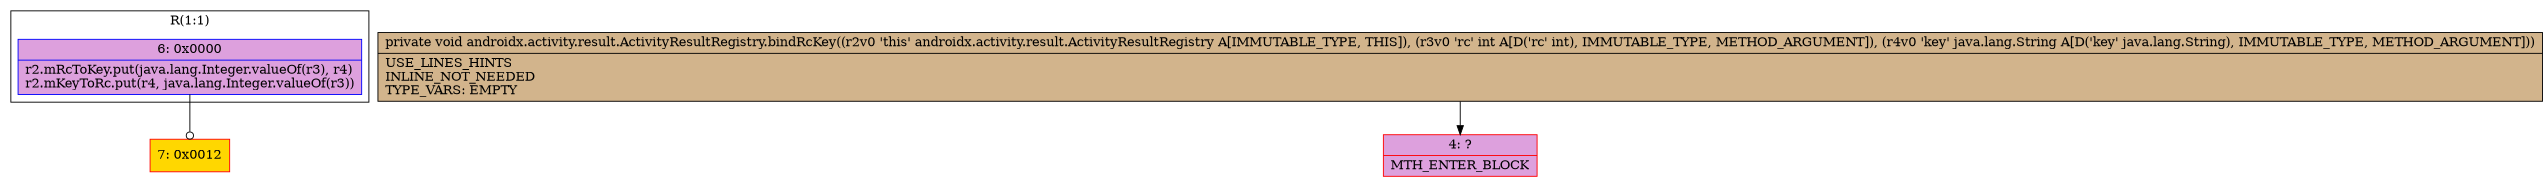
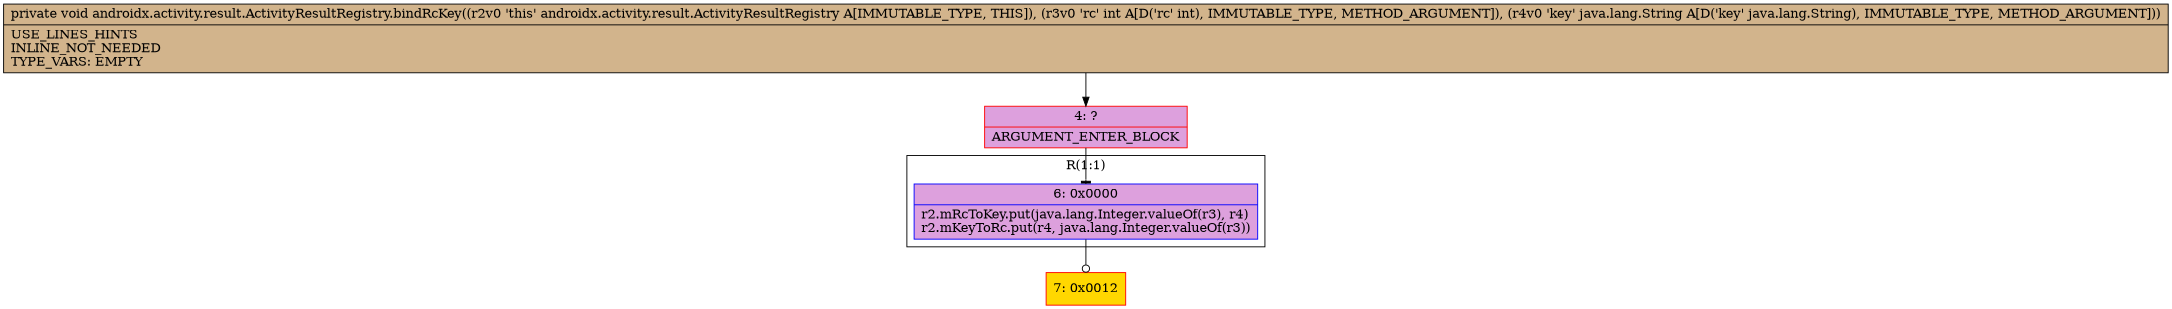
edge "4: ?" -> "6: 0x0000": added
node "4: ?": text "MTH_ENTER_BLOCK" -> "ARGUMENT_ENTER_BLOCK"
